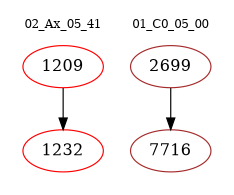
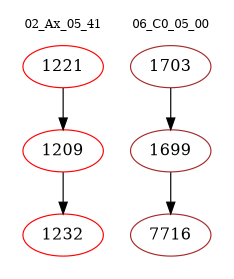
cluster "01_C0_05_00": label "01_C0_05_00" -> "06_C0_05_00"
node "1221": added
node "2699": label "2699" -> "1699"
node "1703": added
